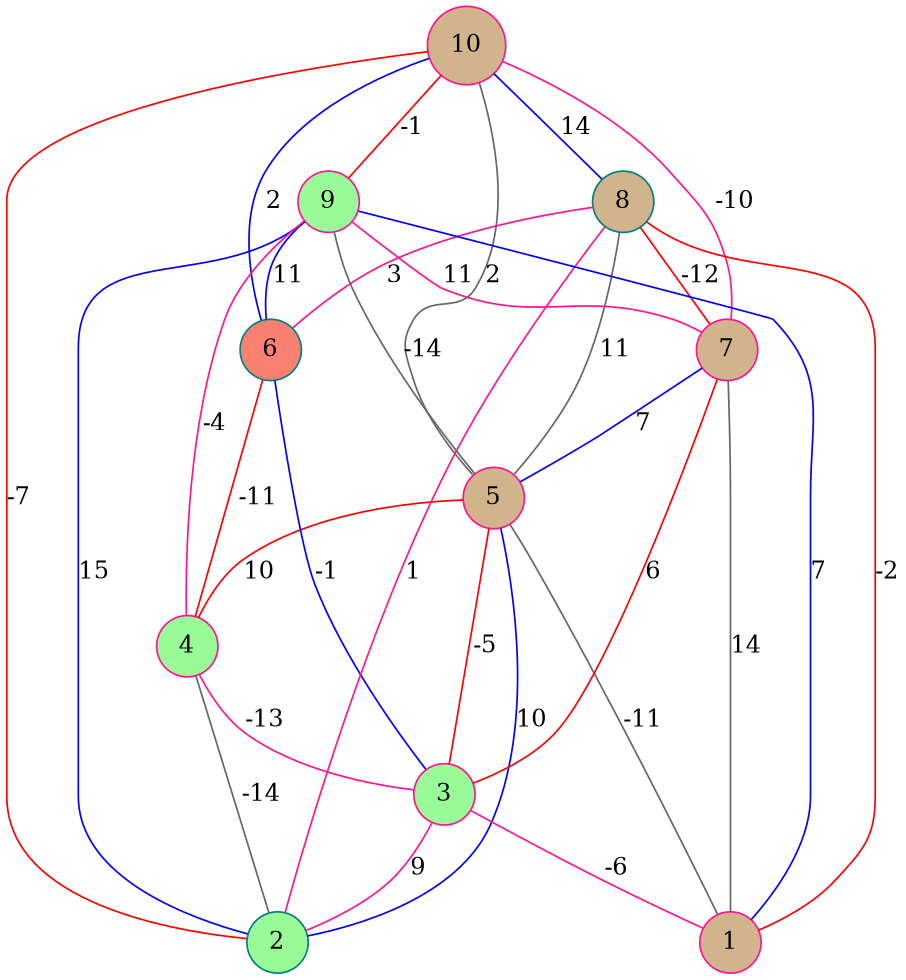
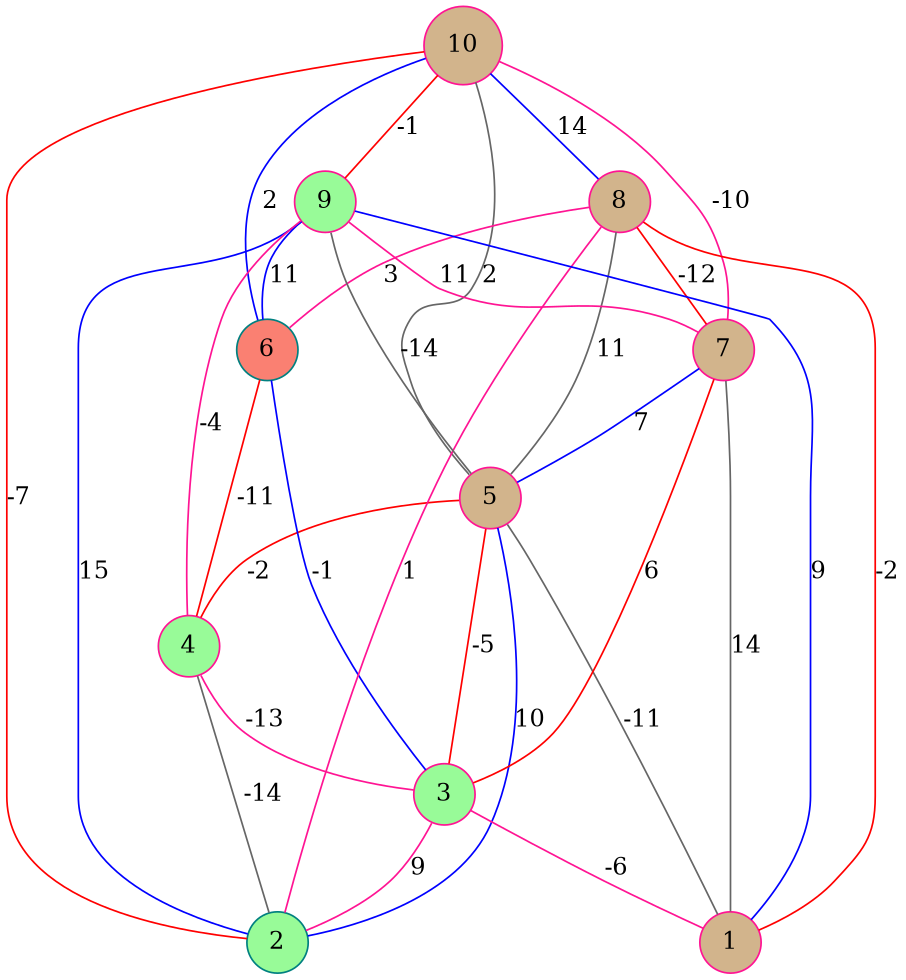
node "8": color teal -> deeppink
edge "5" -- "4": label "10" -> "-2"
edge "9" -- "1": label "7" -> "9"
